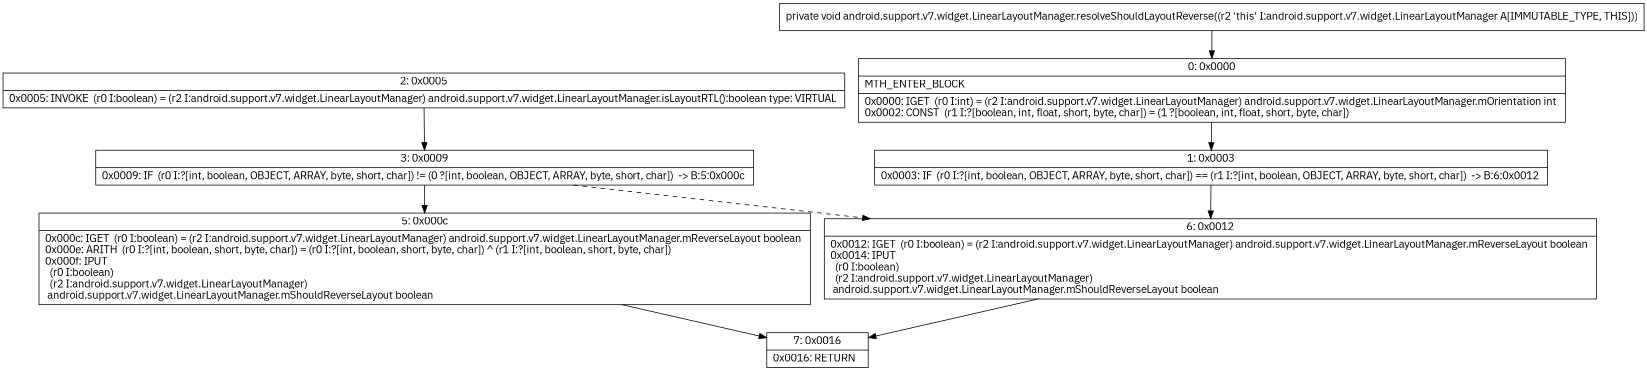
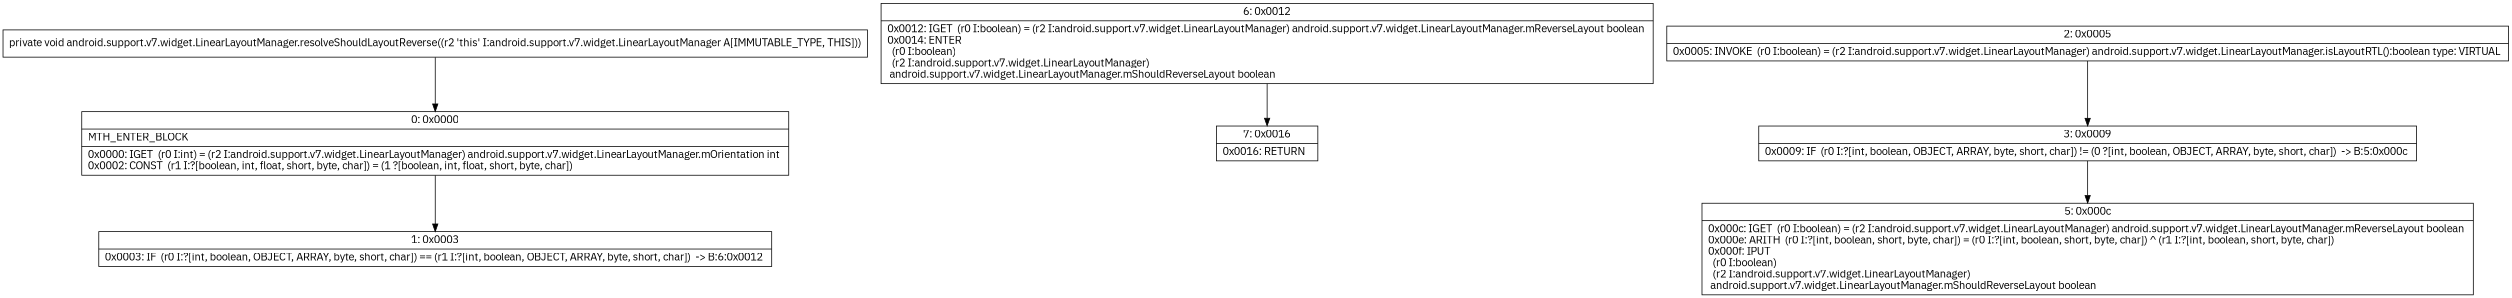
edge "1: 0x0003" -> "6: 0x0012": removed
edge "3: 0x0009" -> "6: 0x0012": removed
node "6: 0x0012": text "0x0014: IPUT" -> "0x0014: ENTER"
edge "5: 0x000c" -> "7: 0x0016": removed
